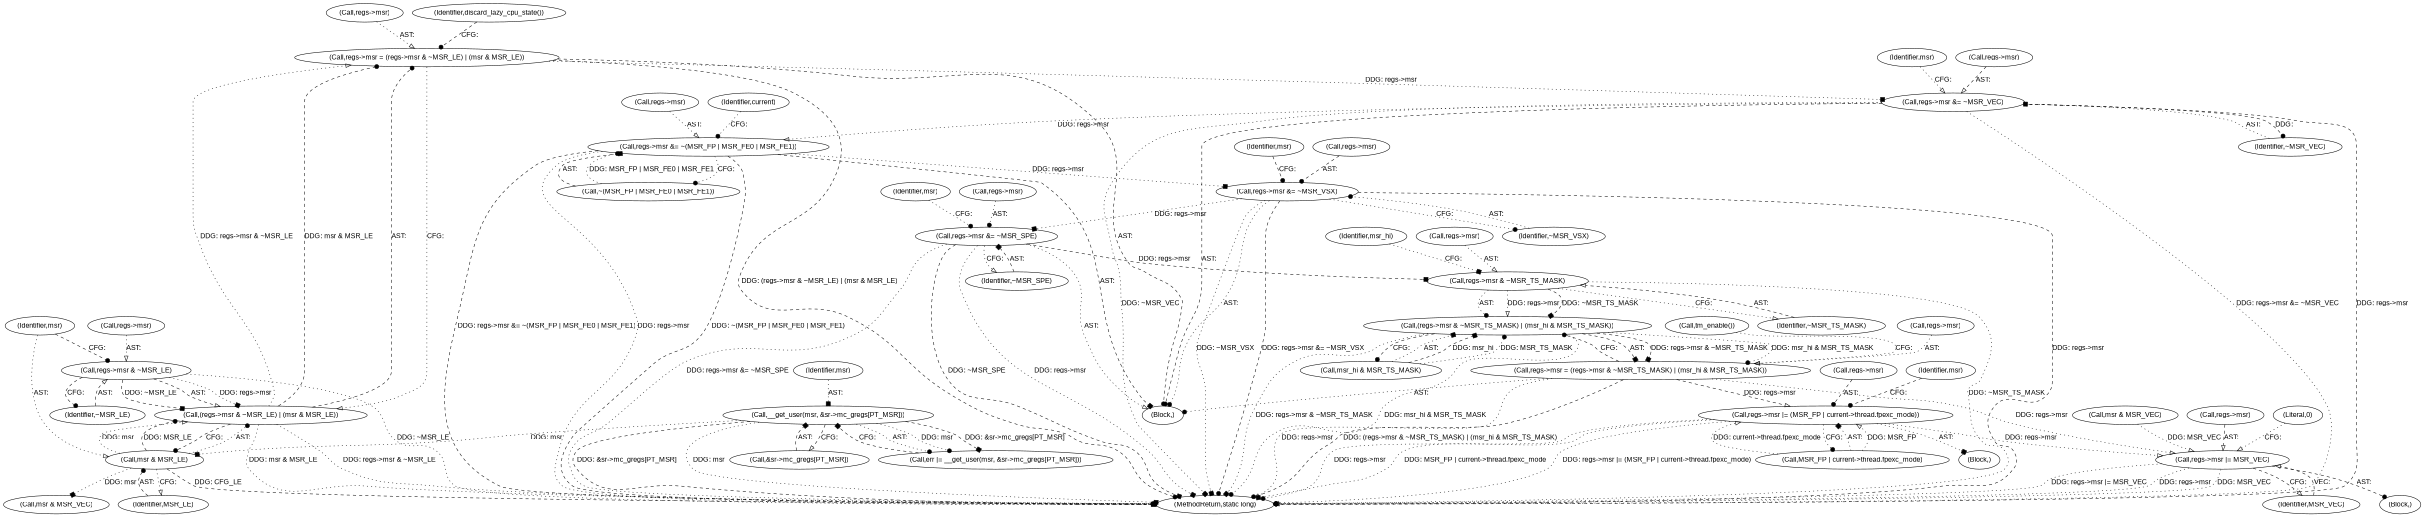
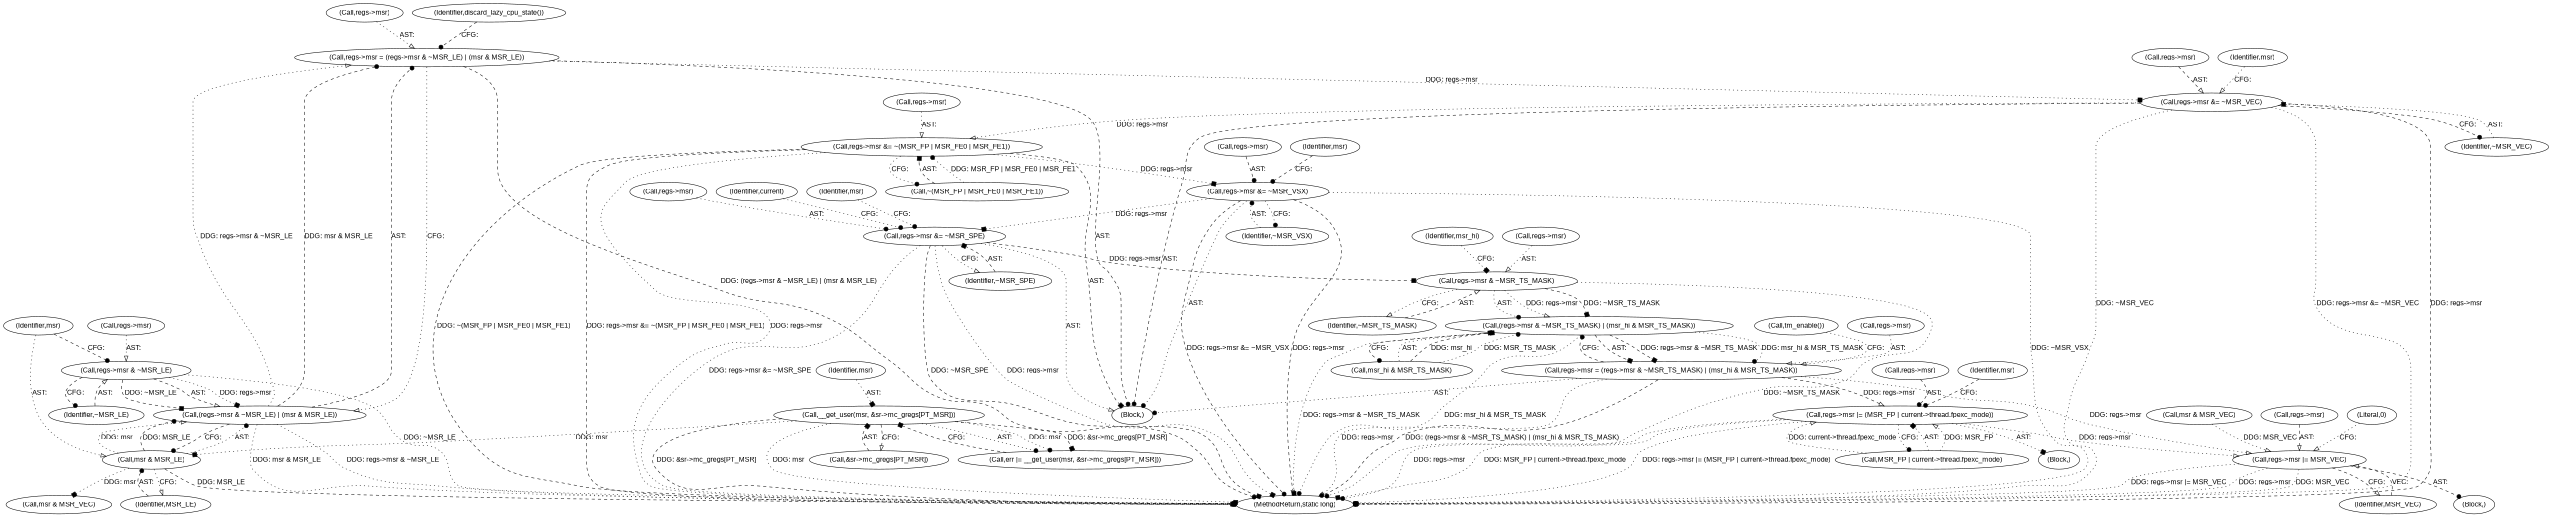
edge "(Identifier,current)" -> "(Call,regs->msr &= ~(MSR_FP | MSR_FE0 | MSR_FE1))": now "(Identifier,current)" -> "(Call,regs->msr &= ~MSR_SPE)"
edge "(Call,regs->msr &= ~MSR_VEC)" -> "(Identifier,~MSR_VEC)": label "DDG: " -> "CFG: "
edge "(Call,msr & MSR_LE)" -> "(MethodReturn,static long)": label "DDG: CFG_LE" -> "DDG: MSR_LE"
